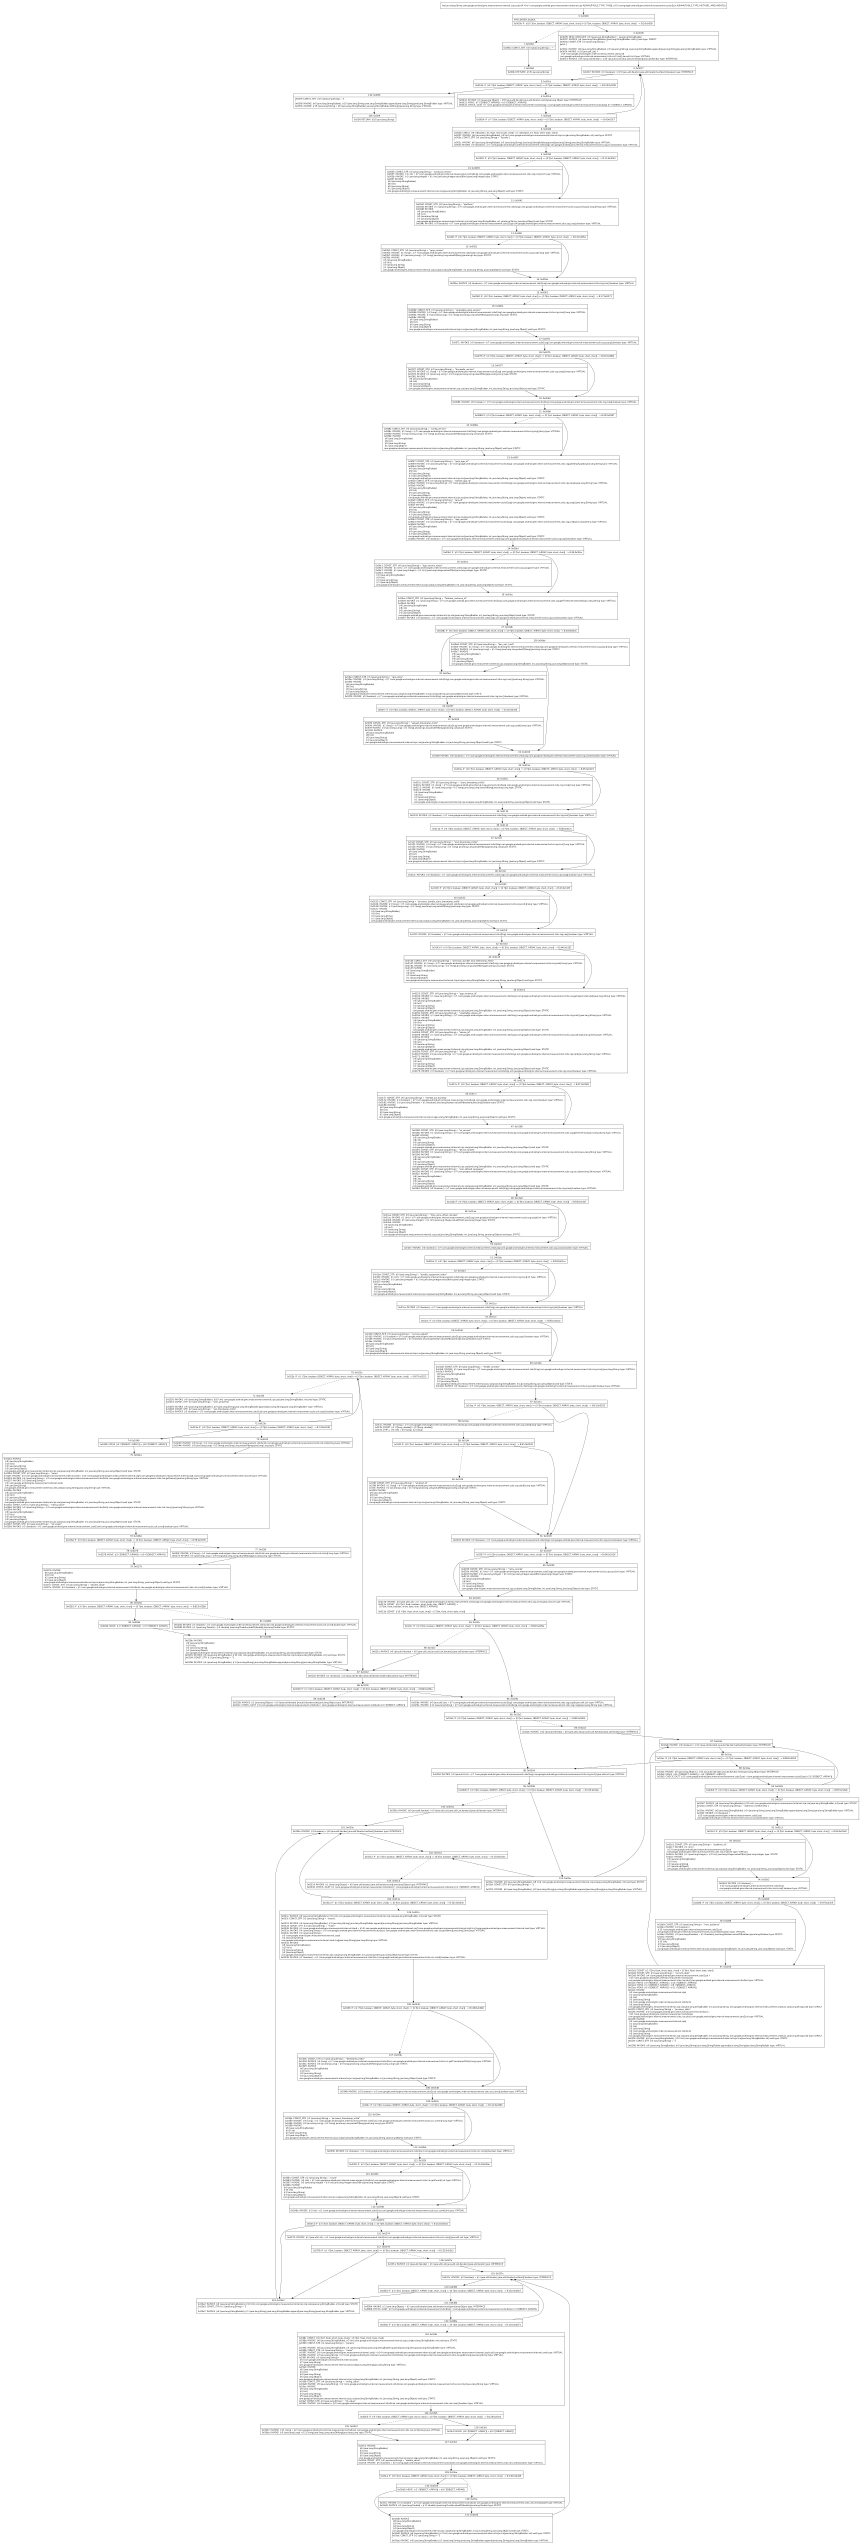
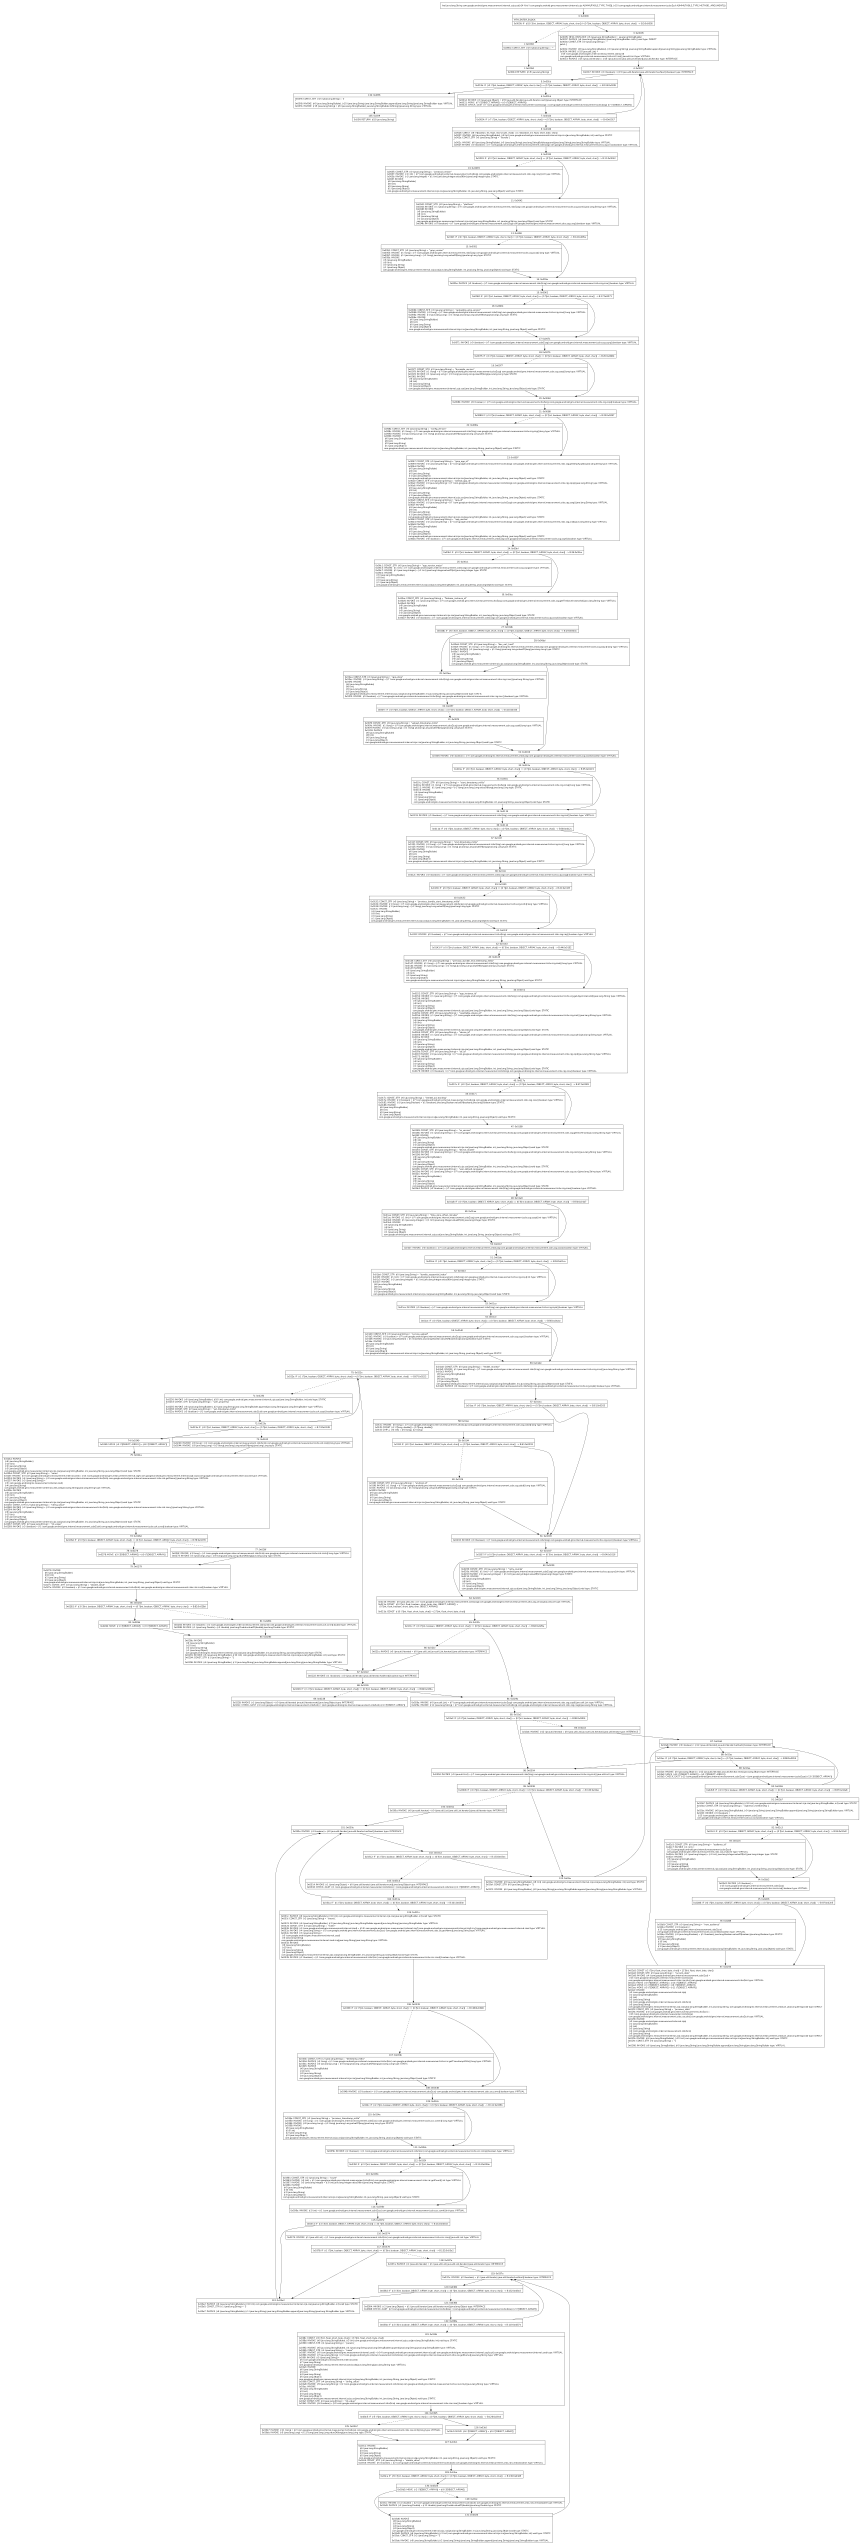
edge "15: 0x0062" -> "17: 0x0071": added
edge "133: 0x03ec" -> "102: 0x0312": reversed
edge "128: 0x03ca" -> "129: 0x03cc": now "130: 0x03d5" -> "129: 0x03cc"
